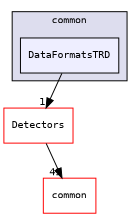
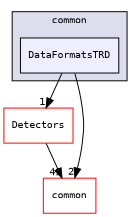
edge "DataFormatsTRD" -> "common": added
